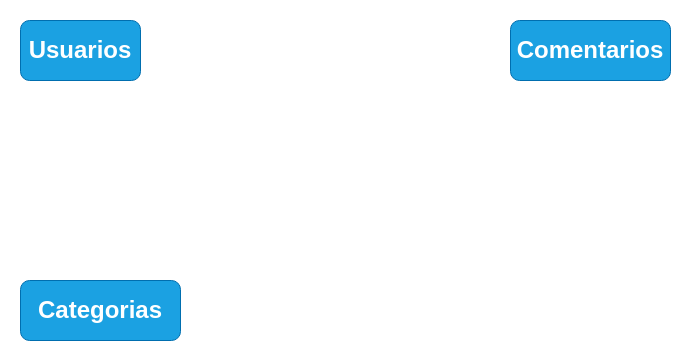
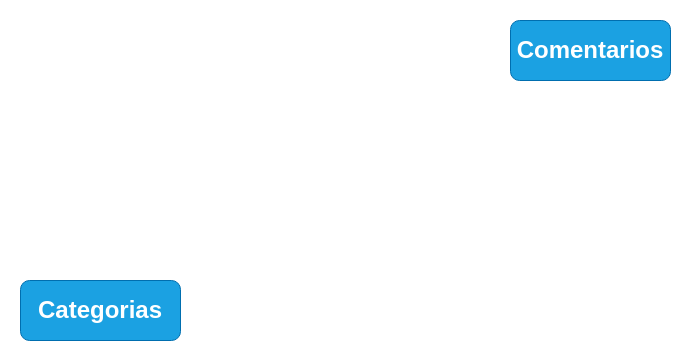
node "Usuarios": removed
